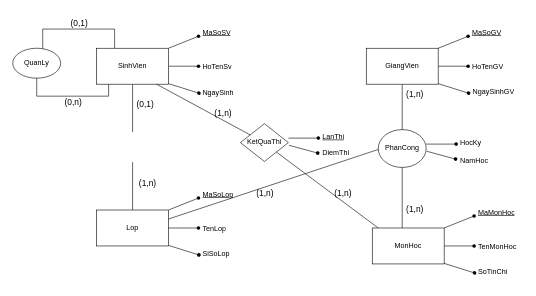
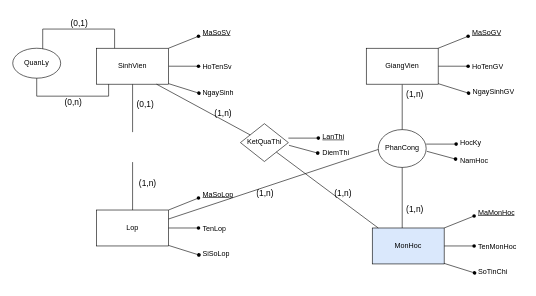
node "MonHoc": fillcolor #ffffff -> #dae8fc
